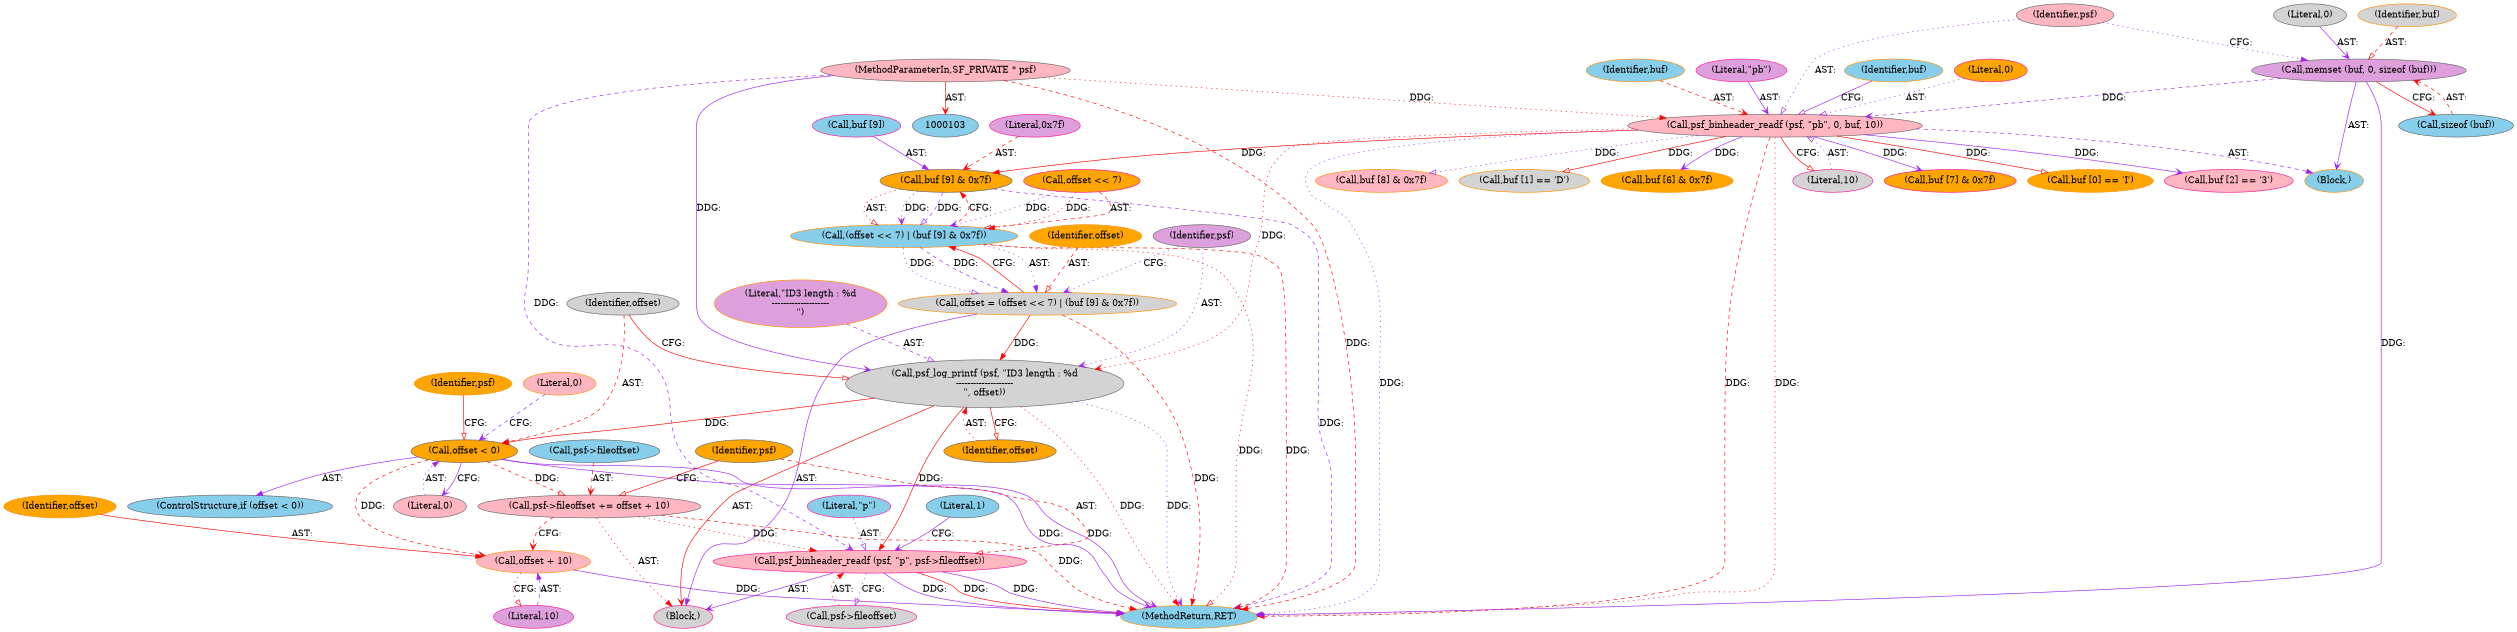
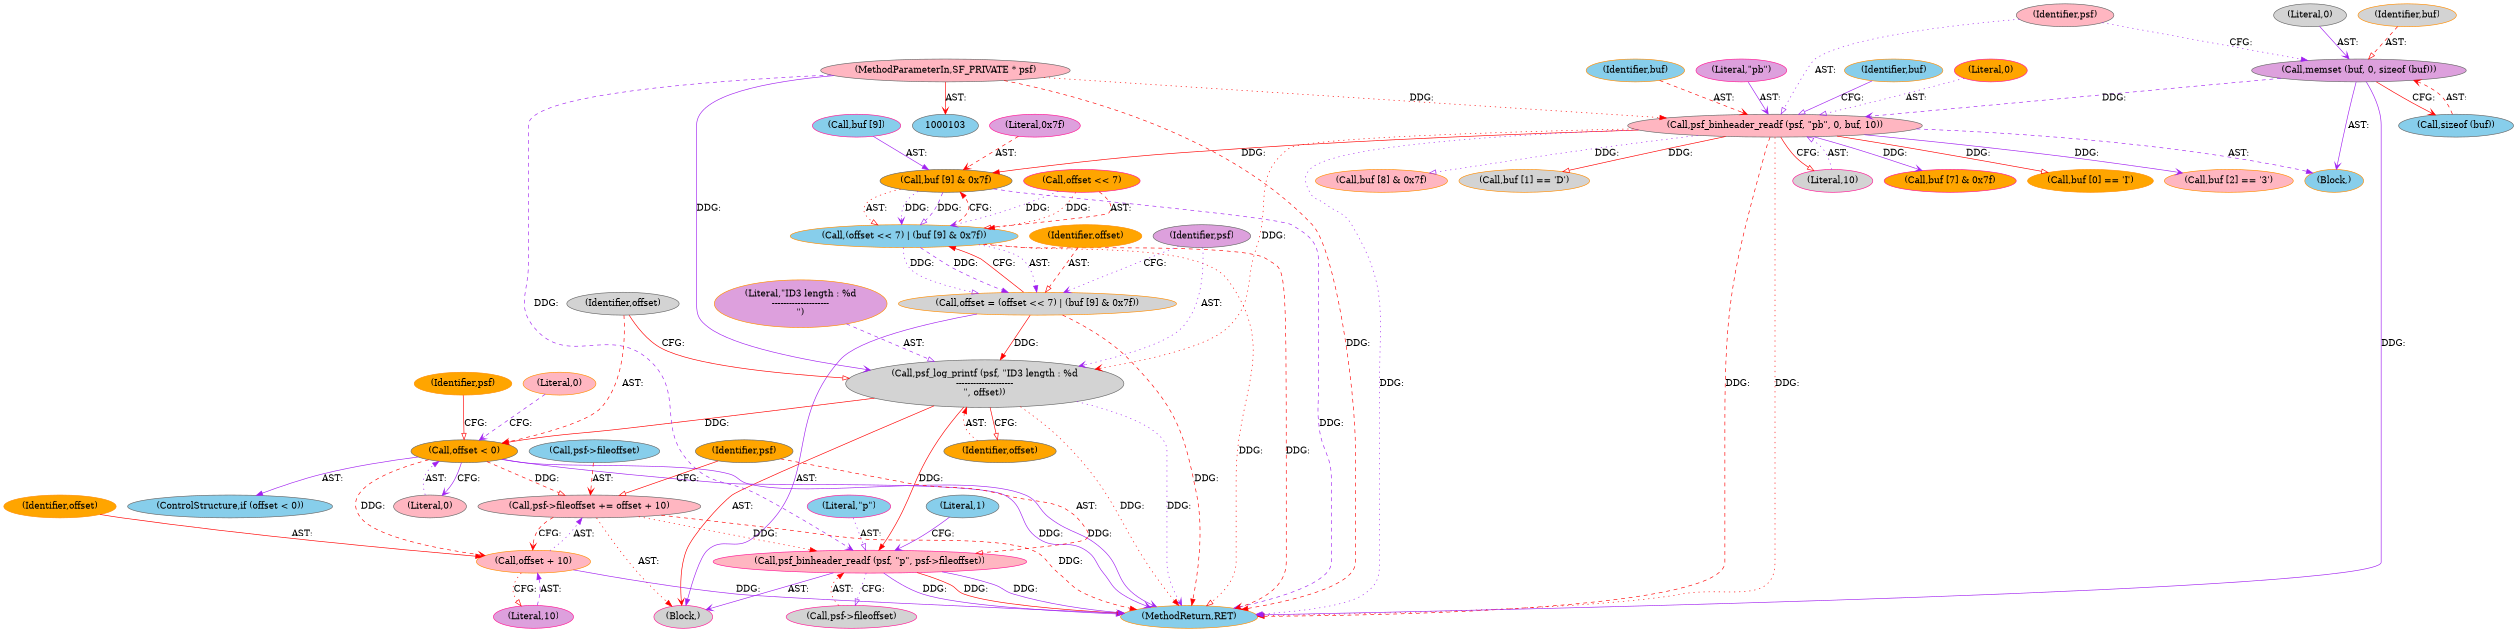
node "(Call,buf [6] & 0x7f)": removed
node "(Call,buf [2] == '3')": color deeppink -> darkorange
edge "(Call,offset + 10)" -> "(Call,psf->fileoffset += offset + 10)": added, label "AST:"
